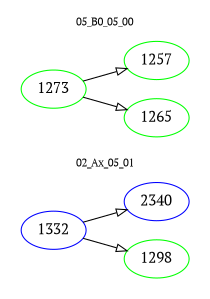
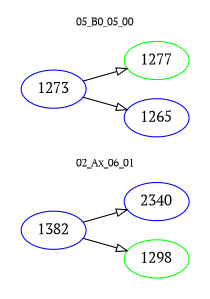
node "1257": label "1257" -> "1277"
node "1273": color green -> blue
node "1265": color green -> blue
cluster "02_Ax_05_01": label "02_Ax_05_01" -> "02_Ax_06_01"
node "1332": label "1332" -> "1382"
